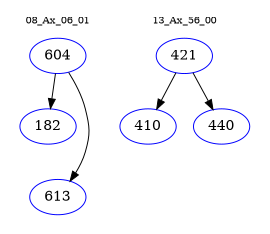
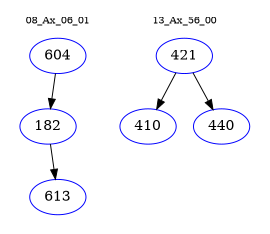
edge "604" -> "613": now "182" -> "613"
